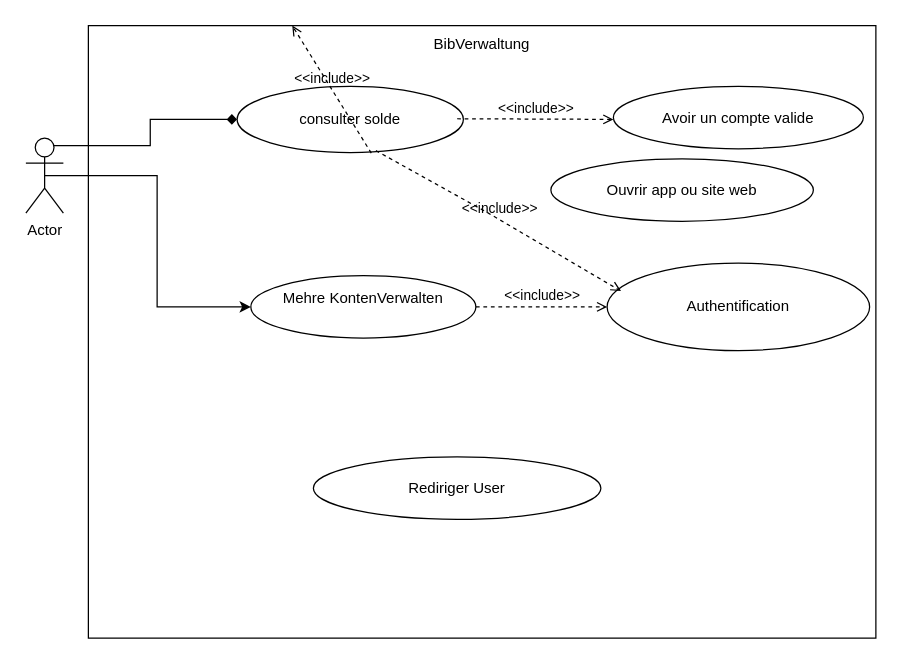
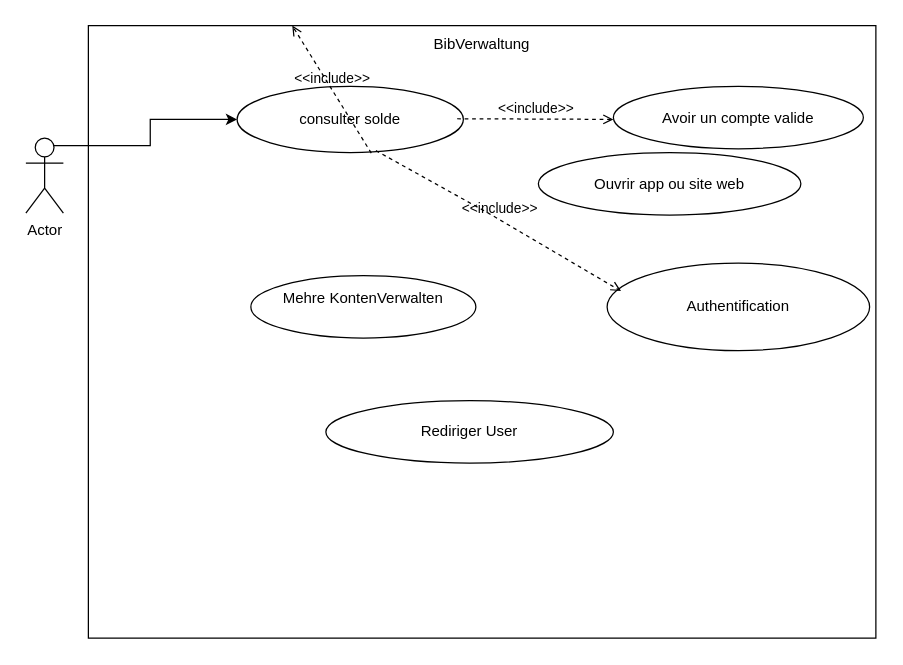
edge "Actor" -> "consulter solde": arrowhead diamond -> classic
node "Ouvrir app ou site web": moved (682, 190) -> (669, 184)
edge "Actor" -> "Mehre KontenVerwalten": removed
edge "Mehre KontenVerwalten" -> "Authentification": removed, label "<<include>>"
node "Rediriger User": moved (457, 488) -> (469, 432)
